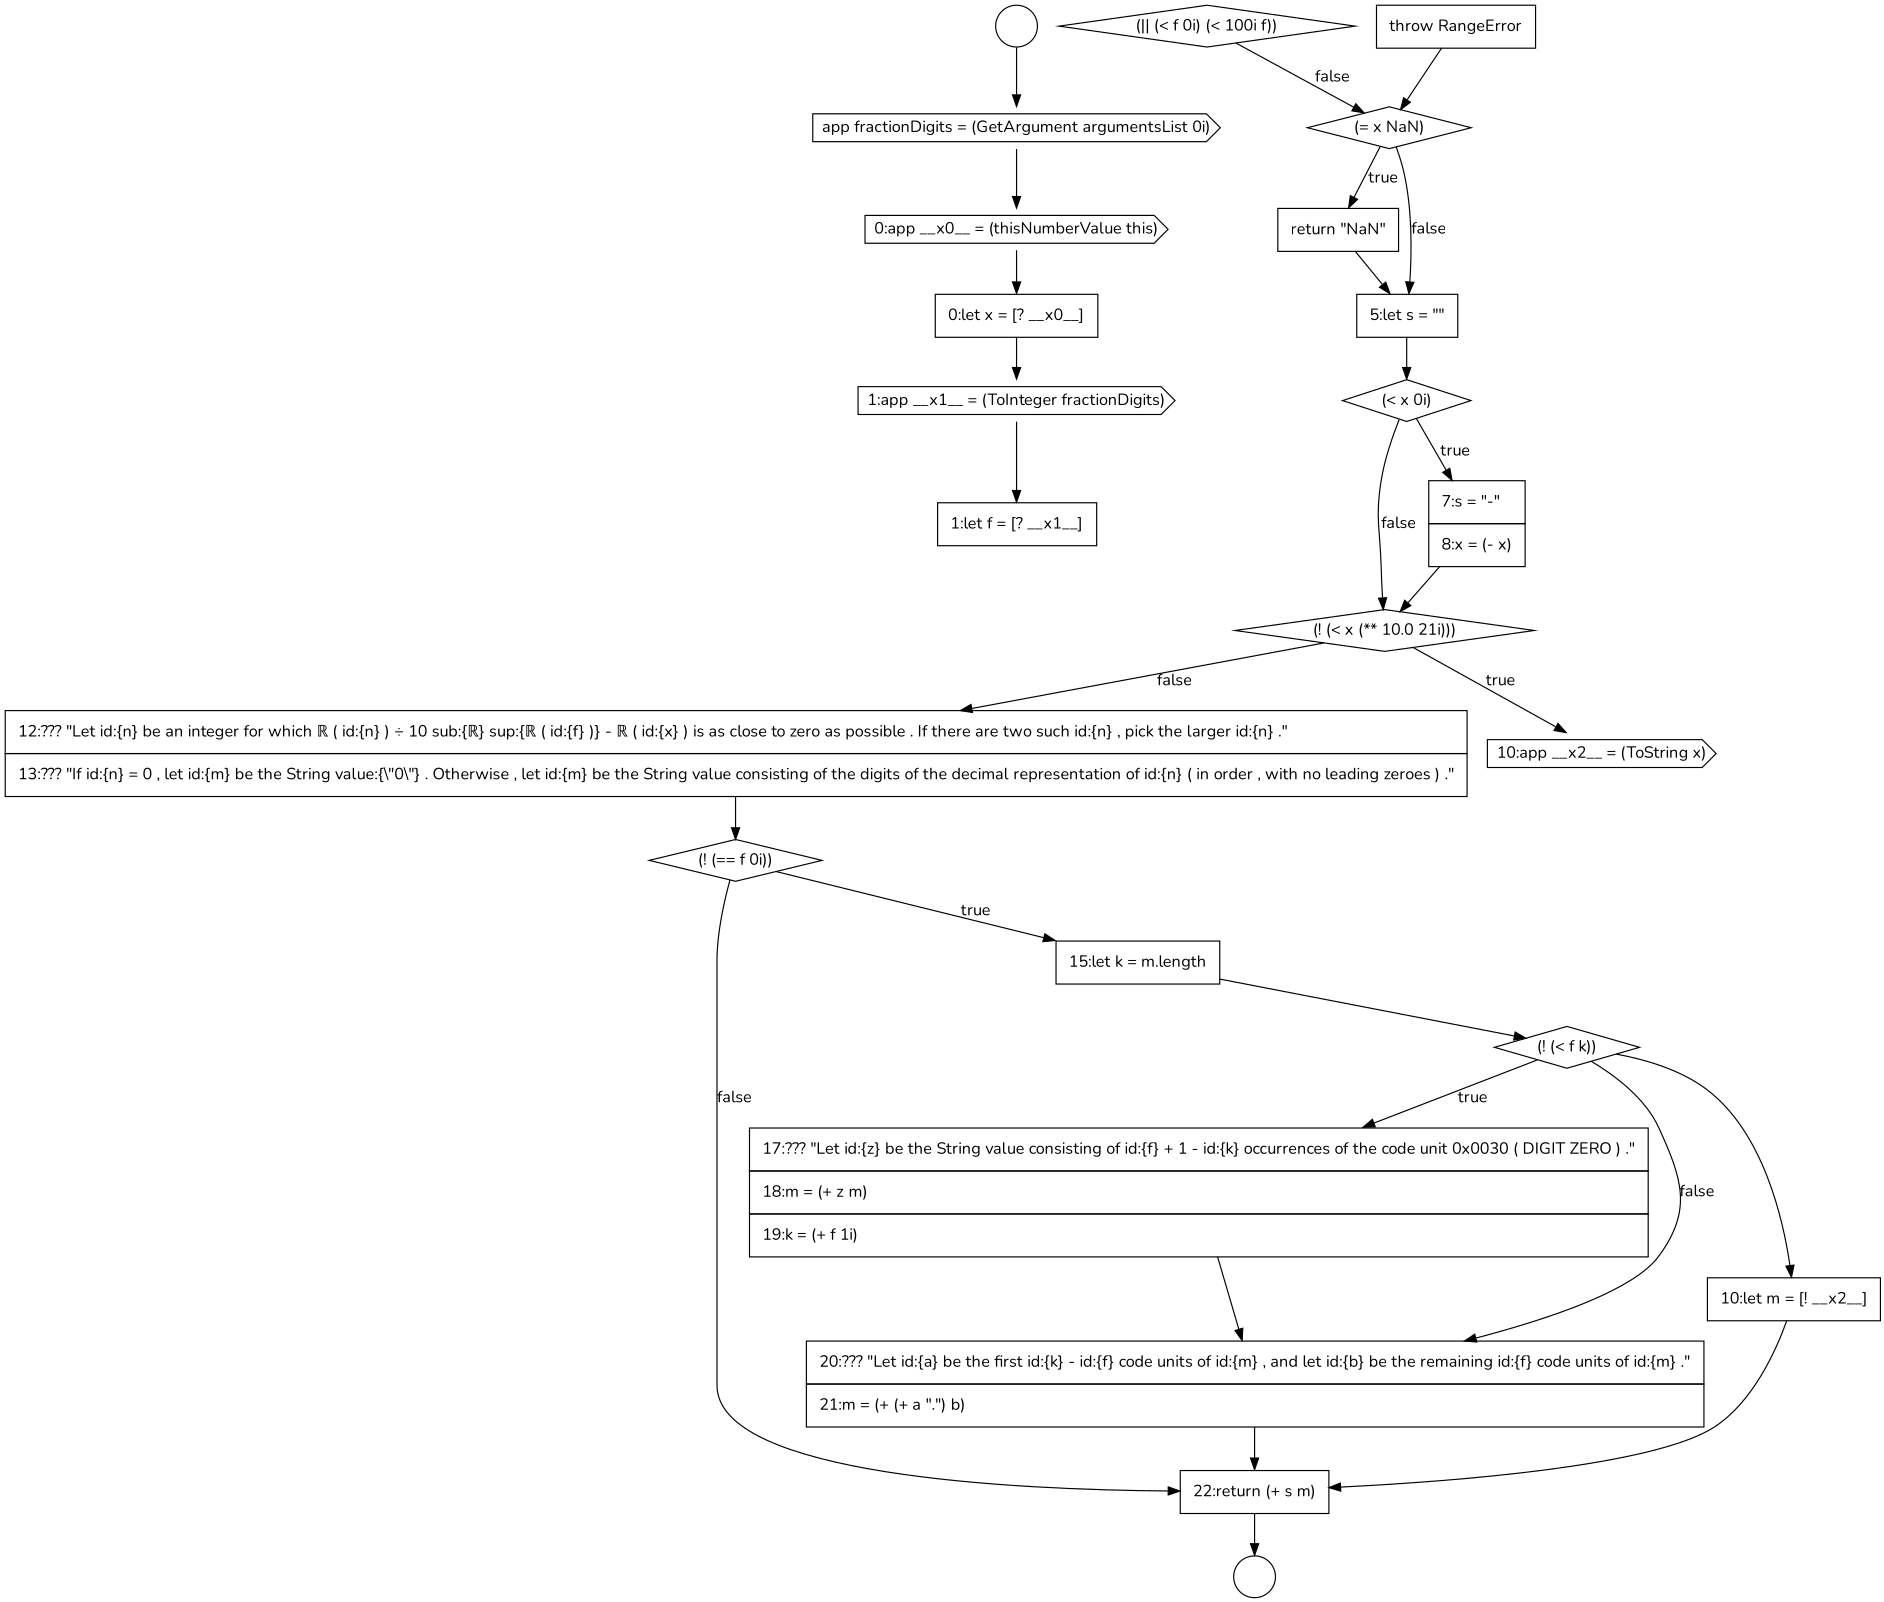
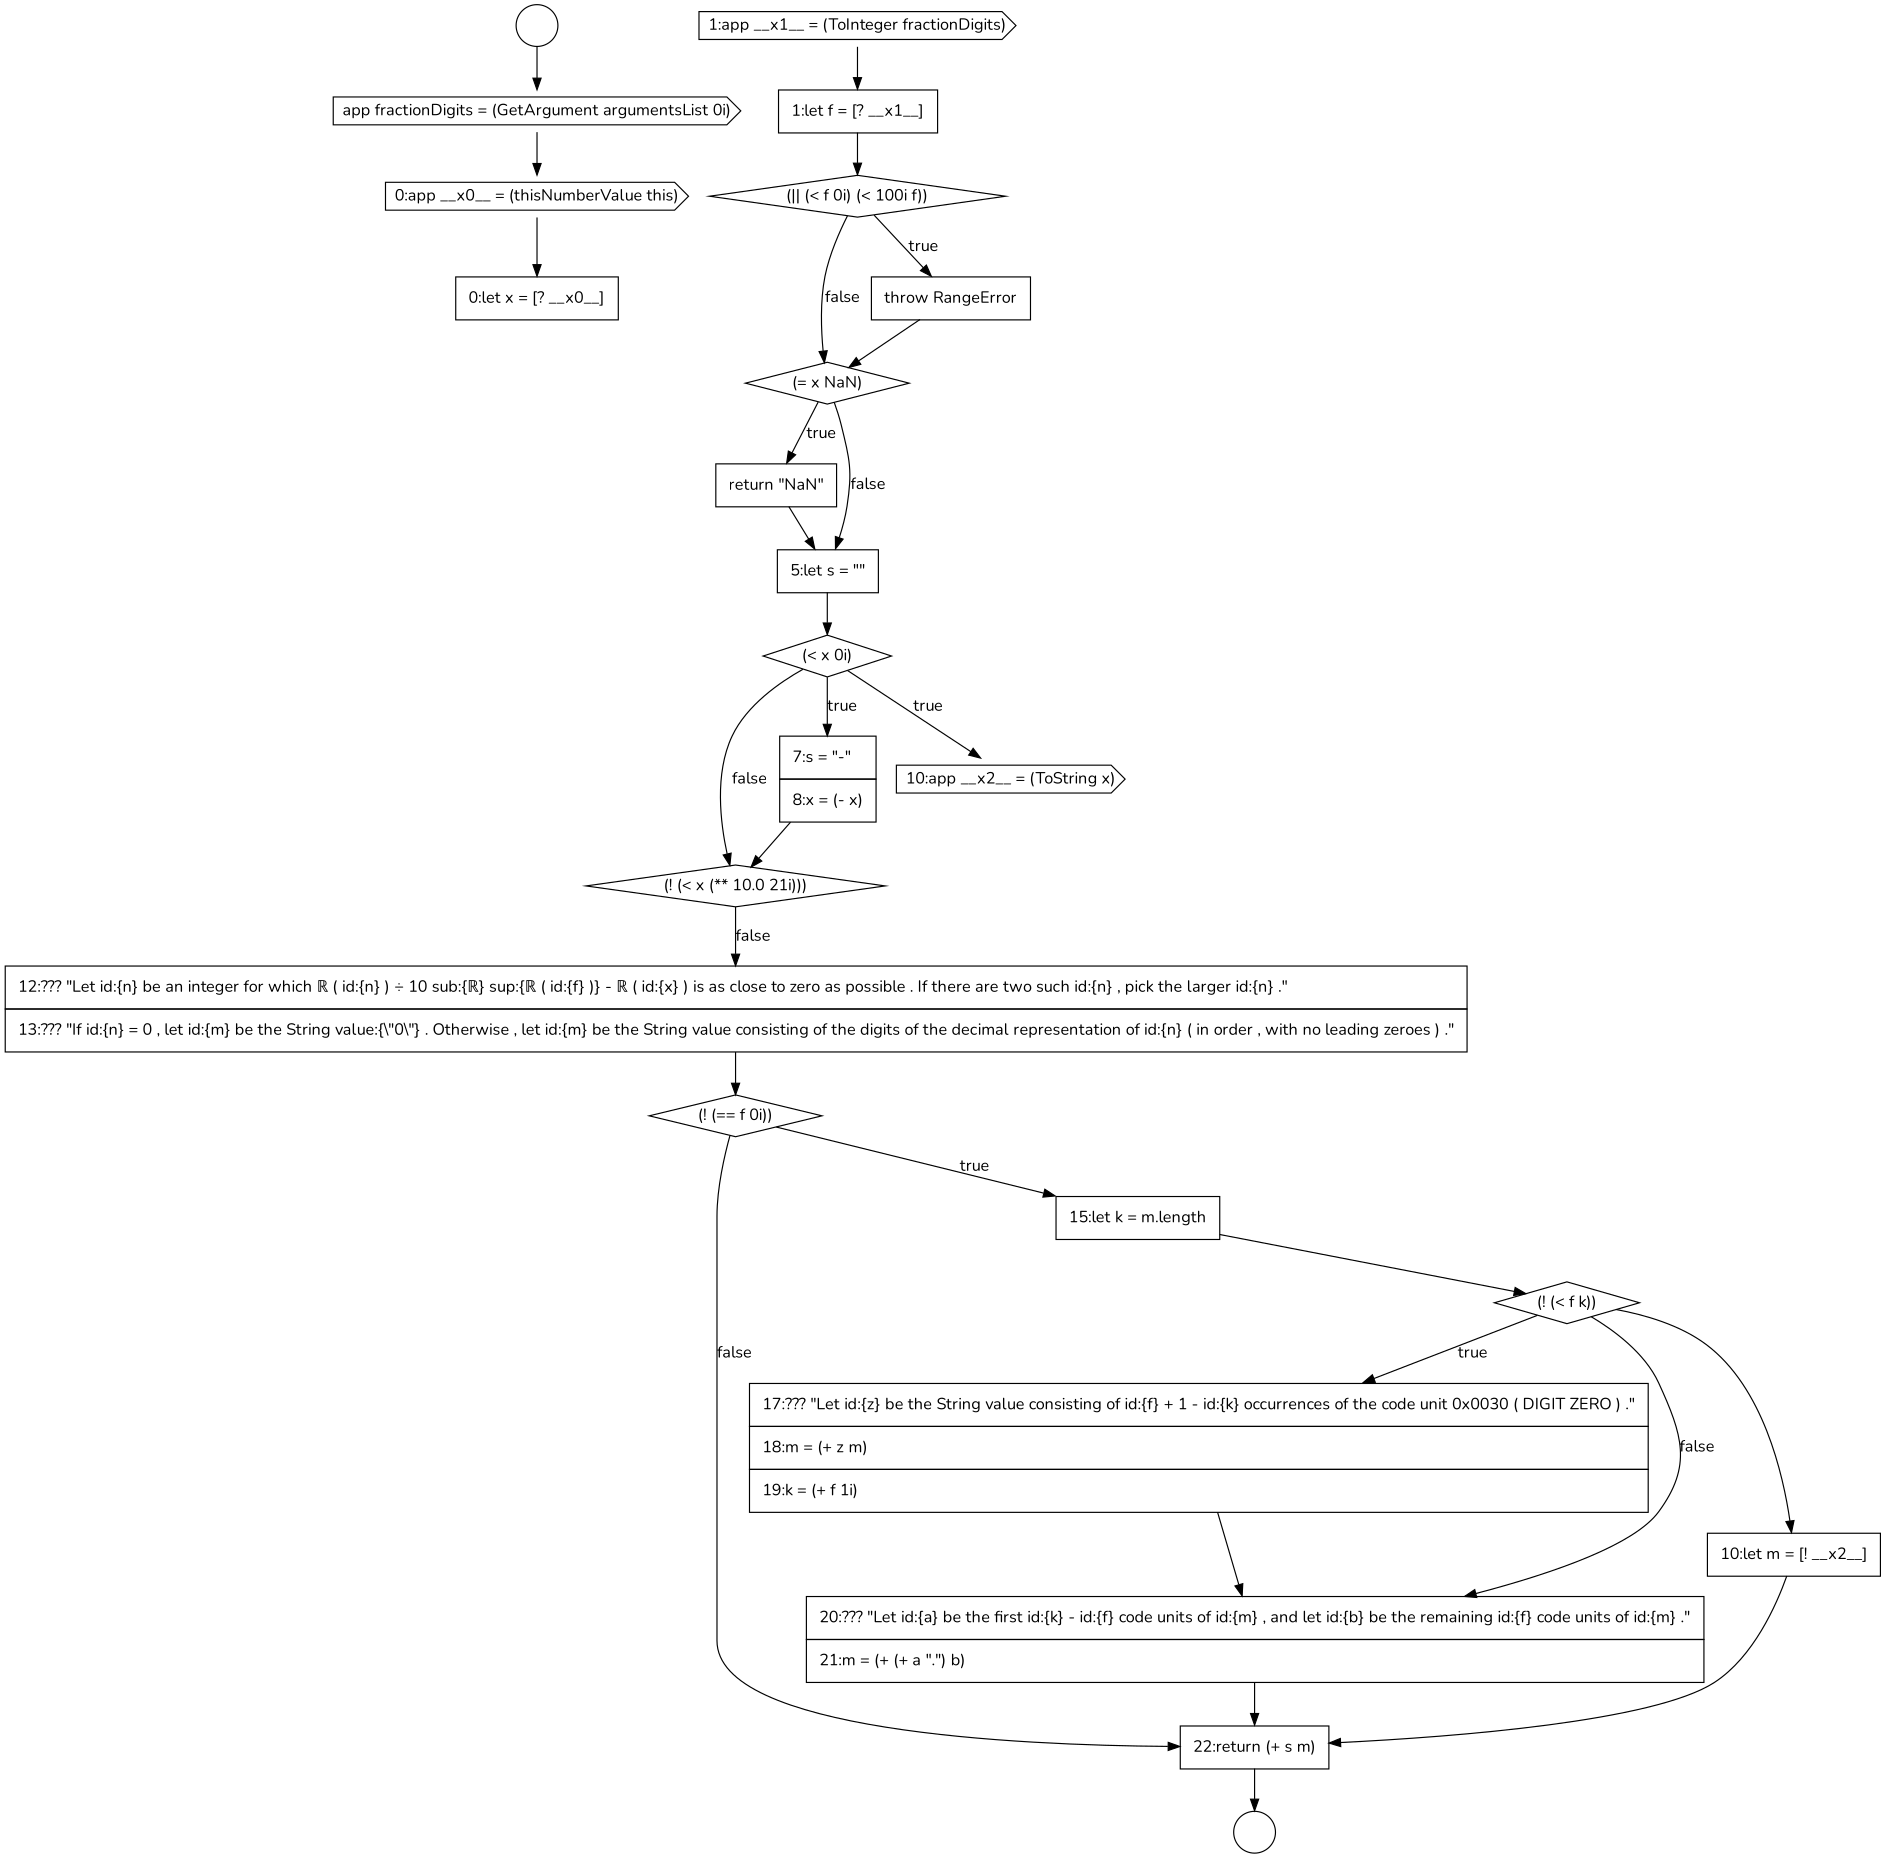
edge "1:let f = [? __x1__]" -> "(|| (< f 0i) (< 100i f))": added
edge "(|| (< f 0i) (< 100i f))" -> "throw RangeError": added, label "true"
edge "0:let x = [? __x0__]" -> "1:app __x1__ = (ToInteger fractionDigits)": removed
edge "(! (< x (** 10.0 21i)))" -> "10:app __x2__ = (ToString x)": now "(< x 0i)" -> "10:app __x2__ = (ToString x)"
